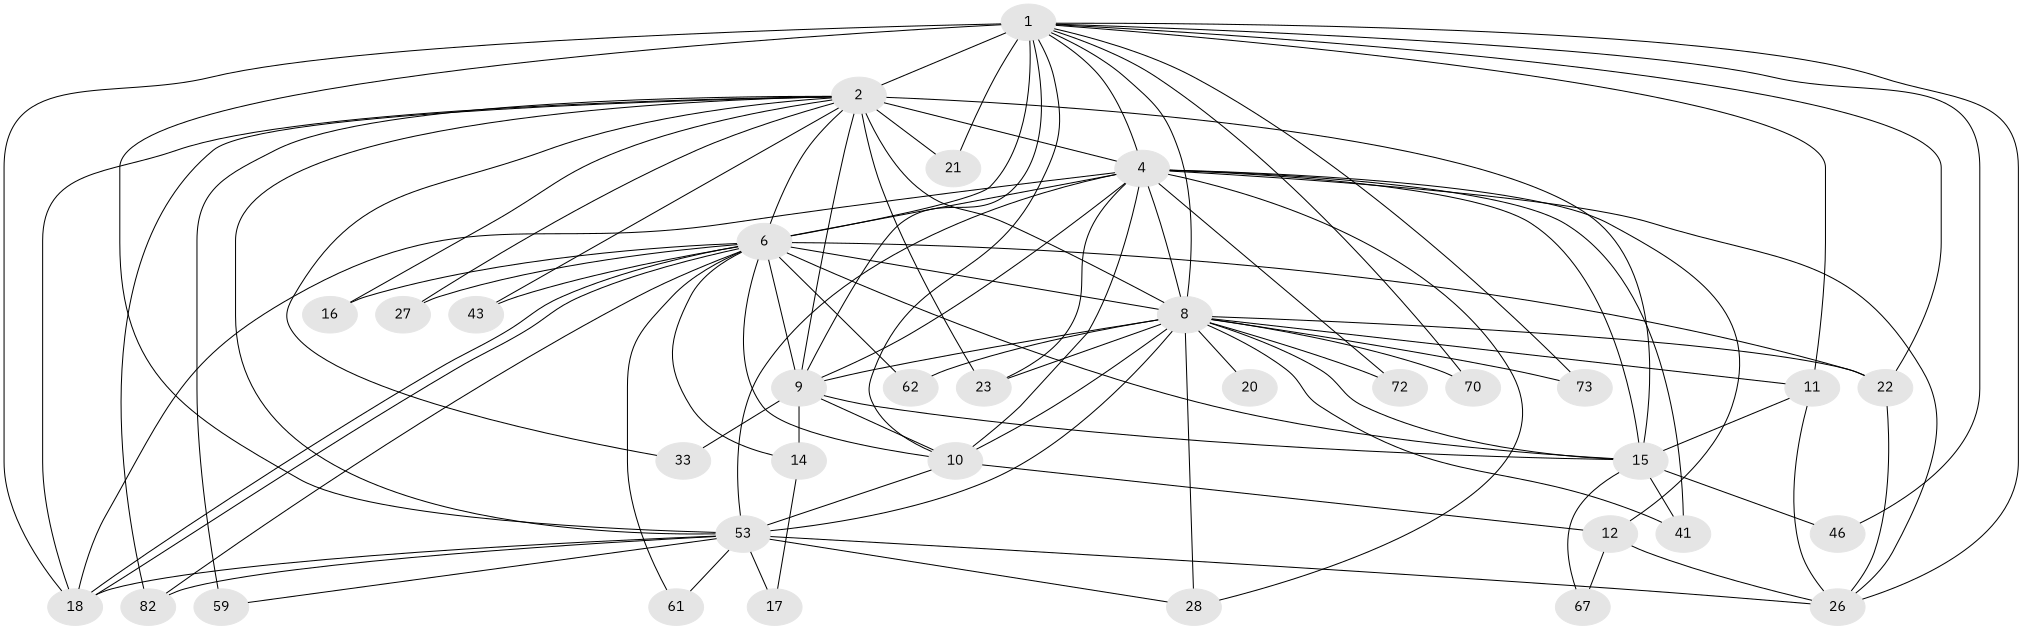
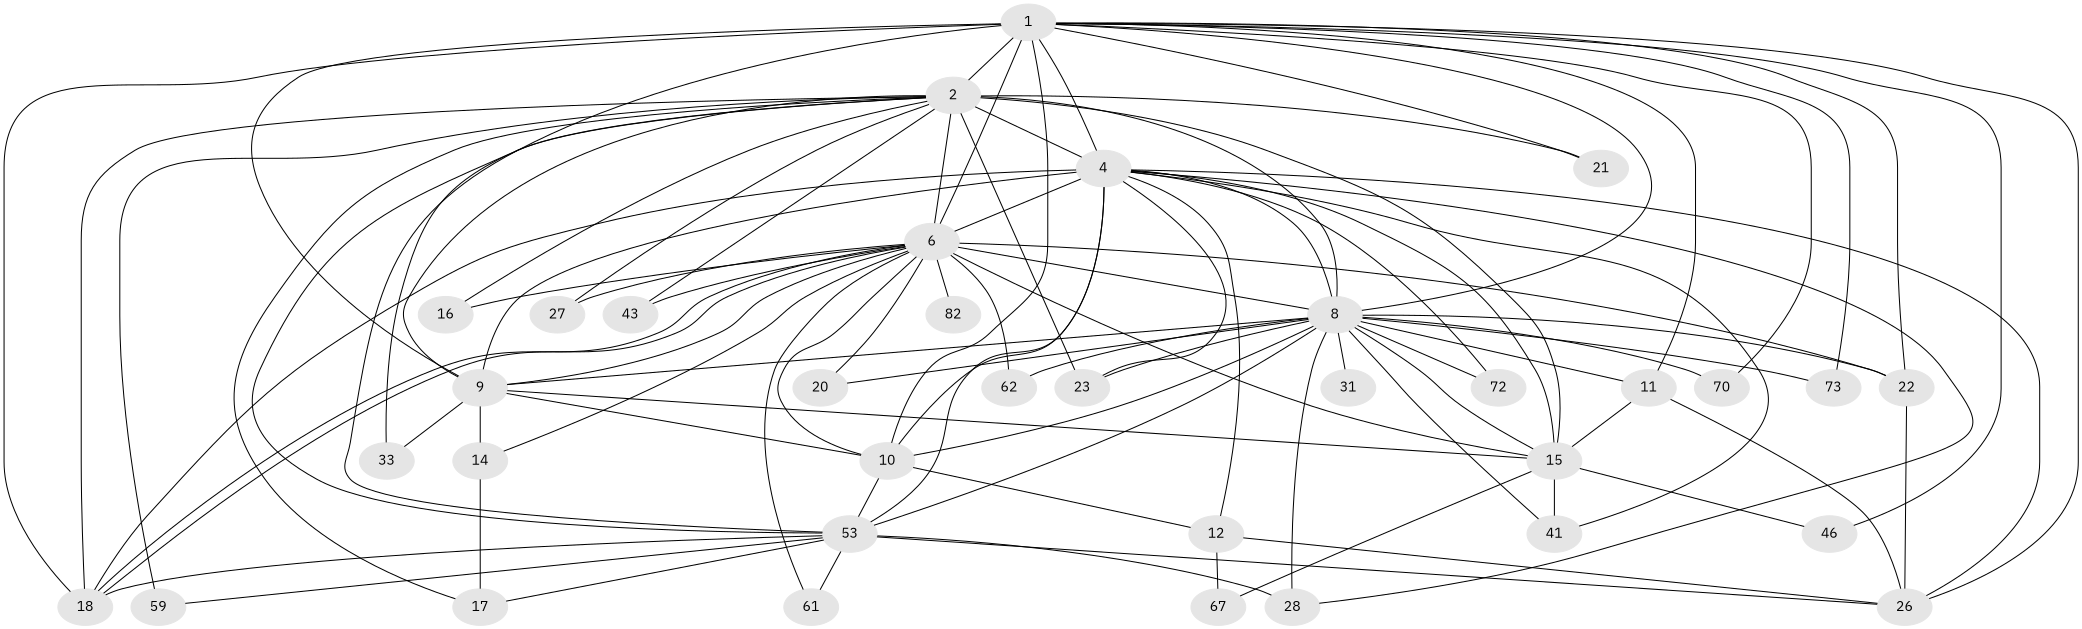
edge "2" -- "82": now "2" -- "17"
edge "6" -- "20": added
node "31": added
edge "53" -- "82": removed
